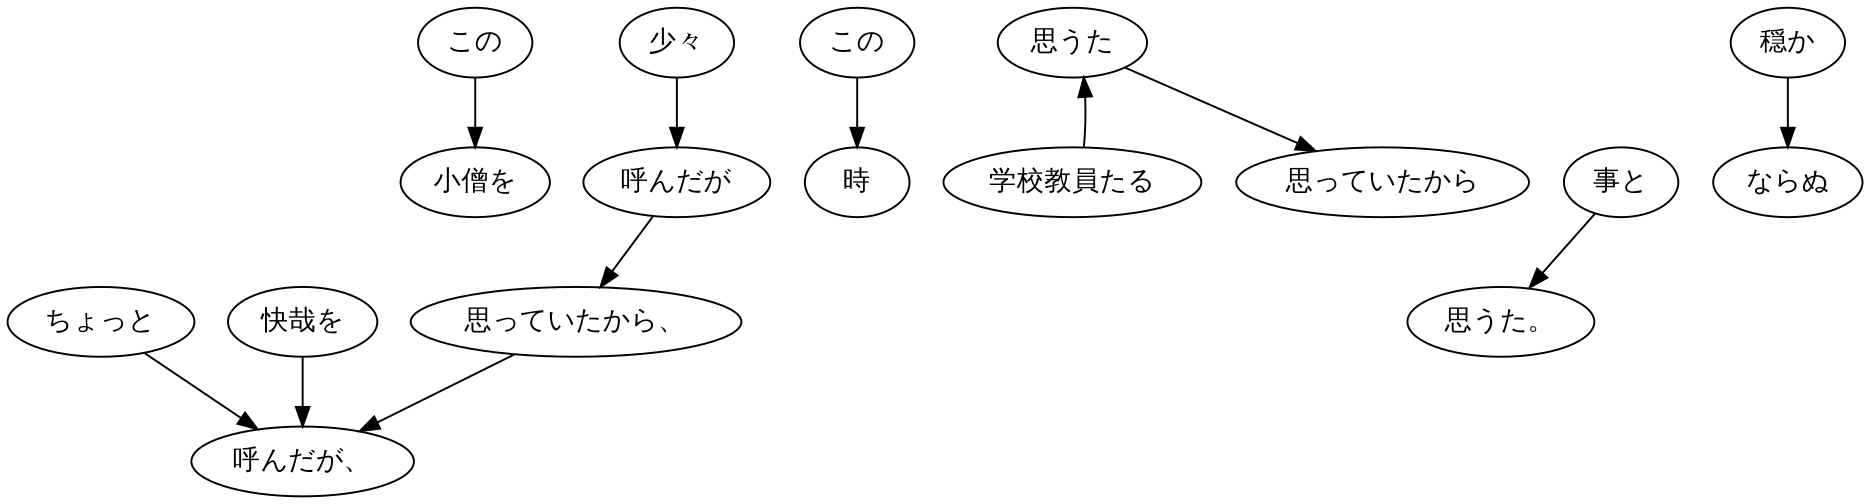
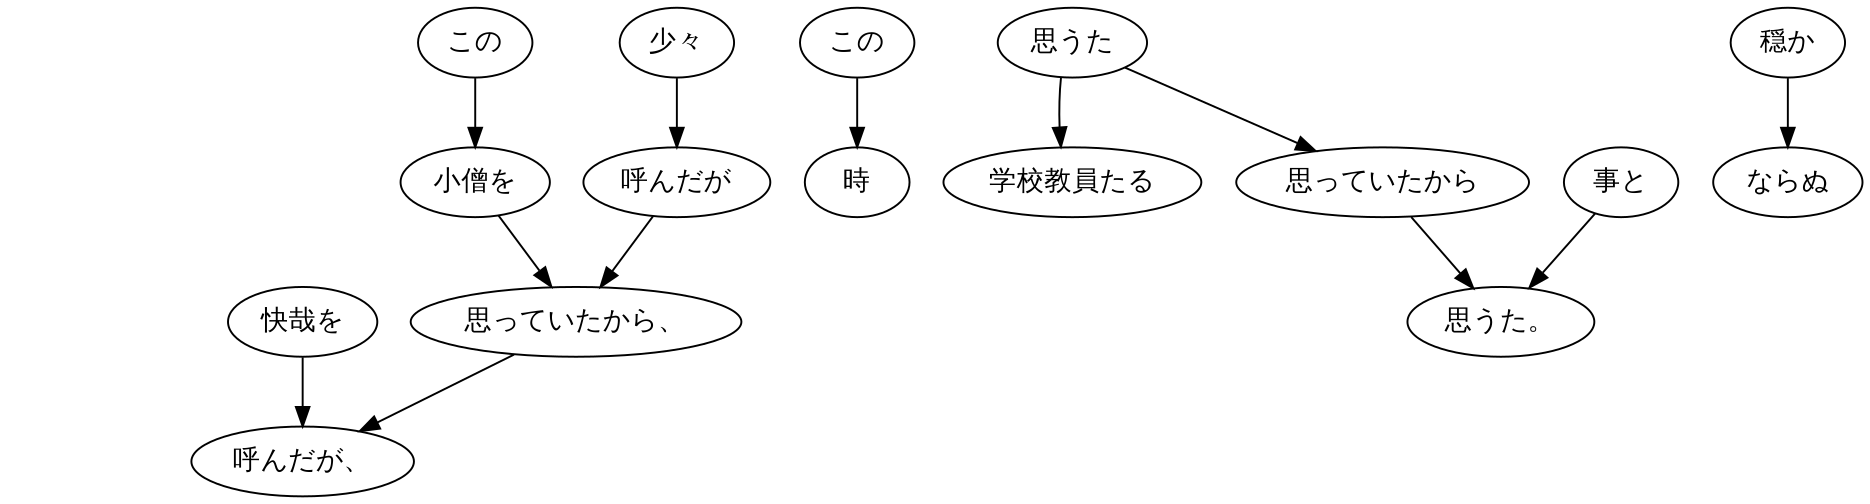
edge "学校教員たる" -> "思うた": reversed
edge "小僧を" -> "思っていたから、": added
edge "思っていたから" -> "思うた。": added
node "ちょっと": removed
